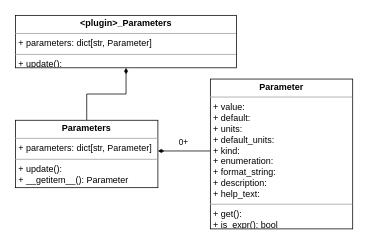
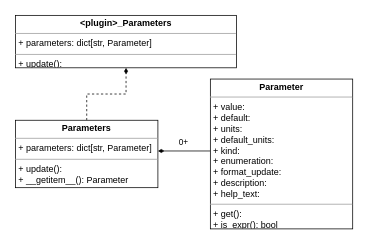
edge "Parameters + parameters: dict[str, Parameter] + update(): + __getitem__(): Parameter" -> "<plugin>_Parameters + parameters: dict[str, Parameter] + update(): + __getitem__(): Parameter": style solid -> dashed
node "Parameter + value: + default: + units: + default_units: + kind: + enumeration: + format_string: + description: + help_text: + get(): + is_expr(): bool": label "Parameter + value: + default: + units: + default_units: + kind: + enumeration: + format_string: + description: + help_text: + get(): + is_expr(): bool" -> "Parameter + value: + default: + units: + default_units: + kind: + enumeration: + format_update: + description: + help_text: + get(): + is_expr(): bool"
